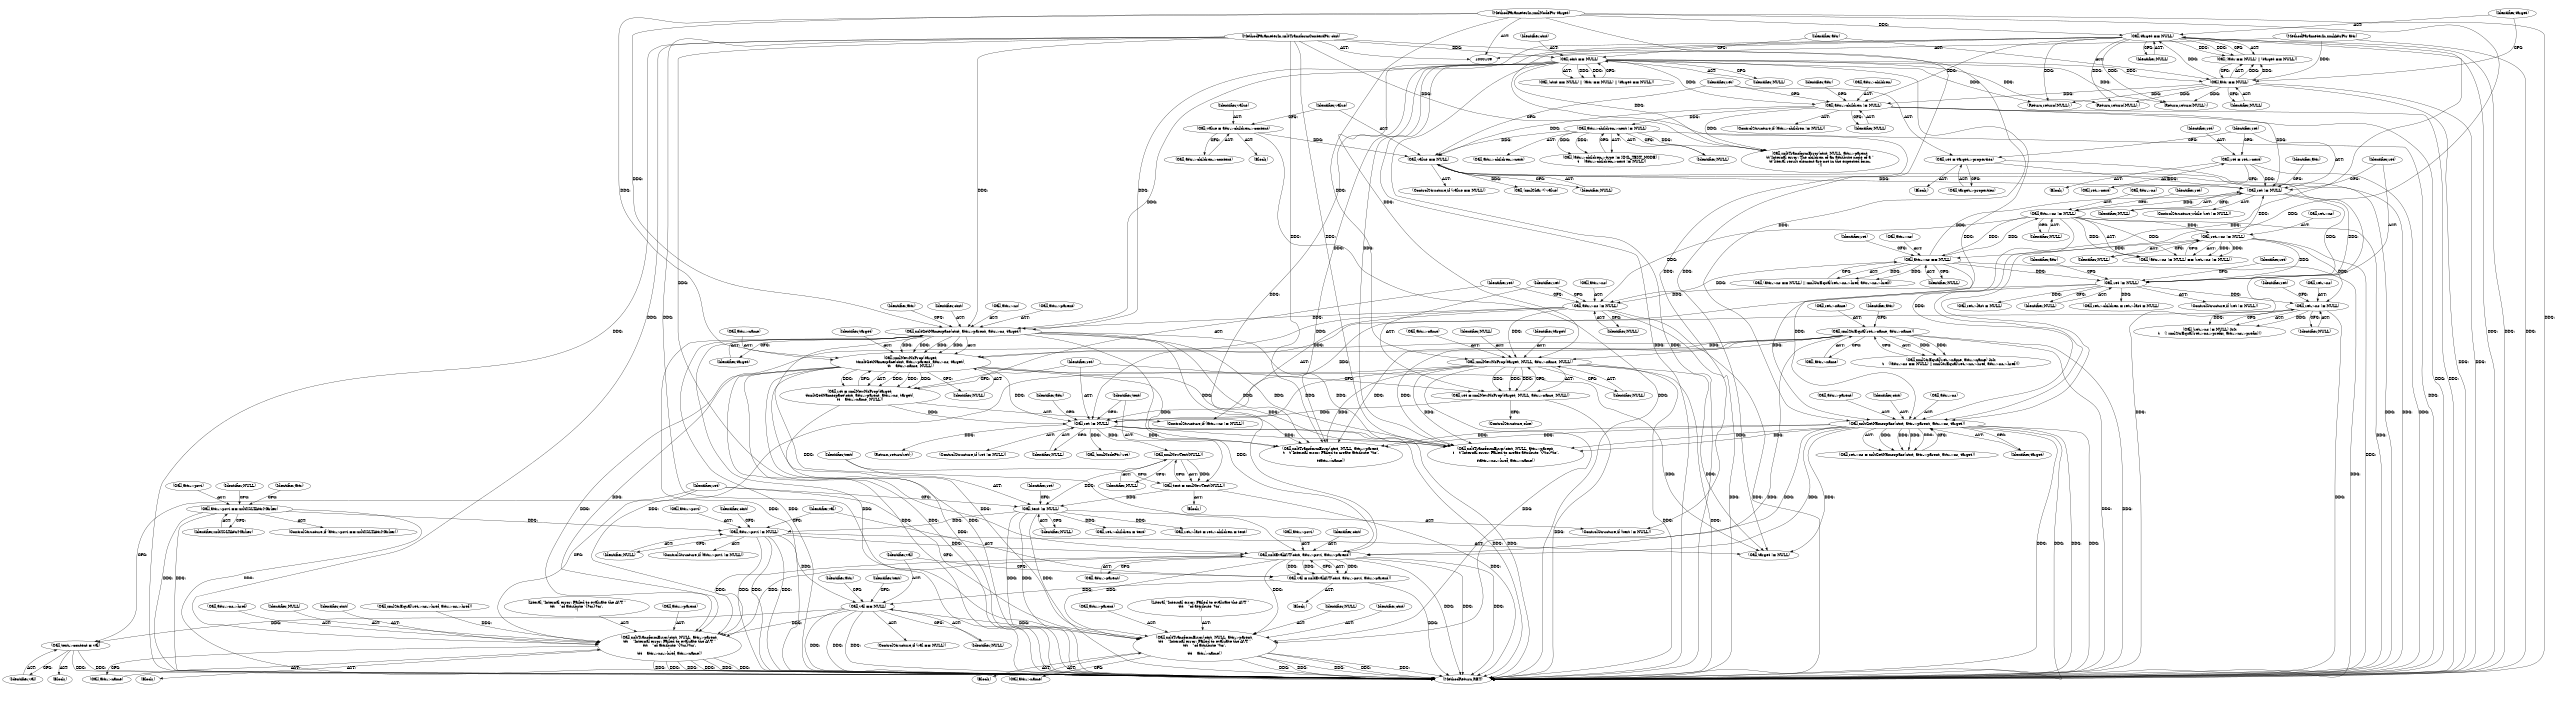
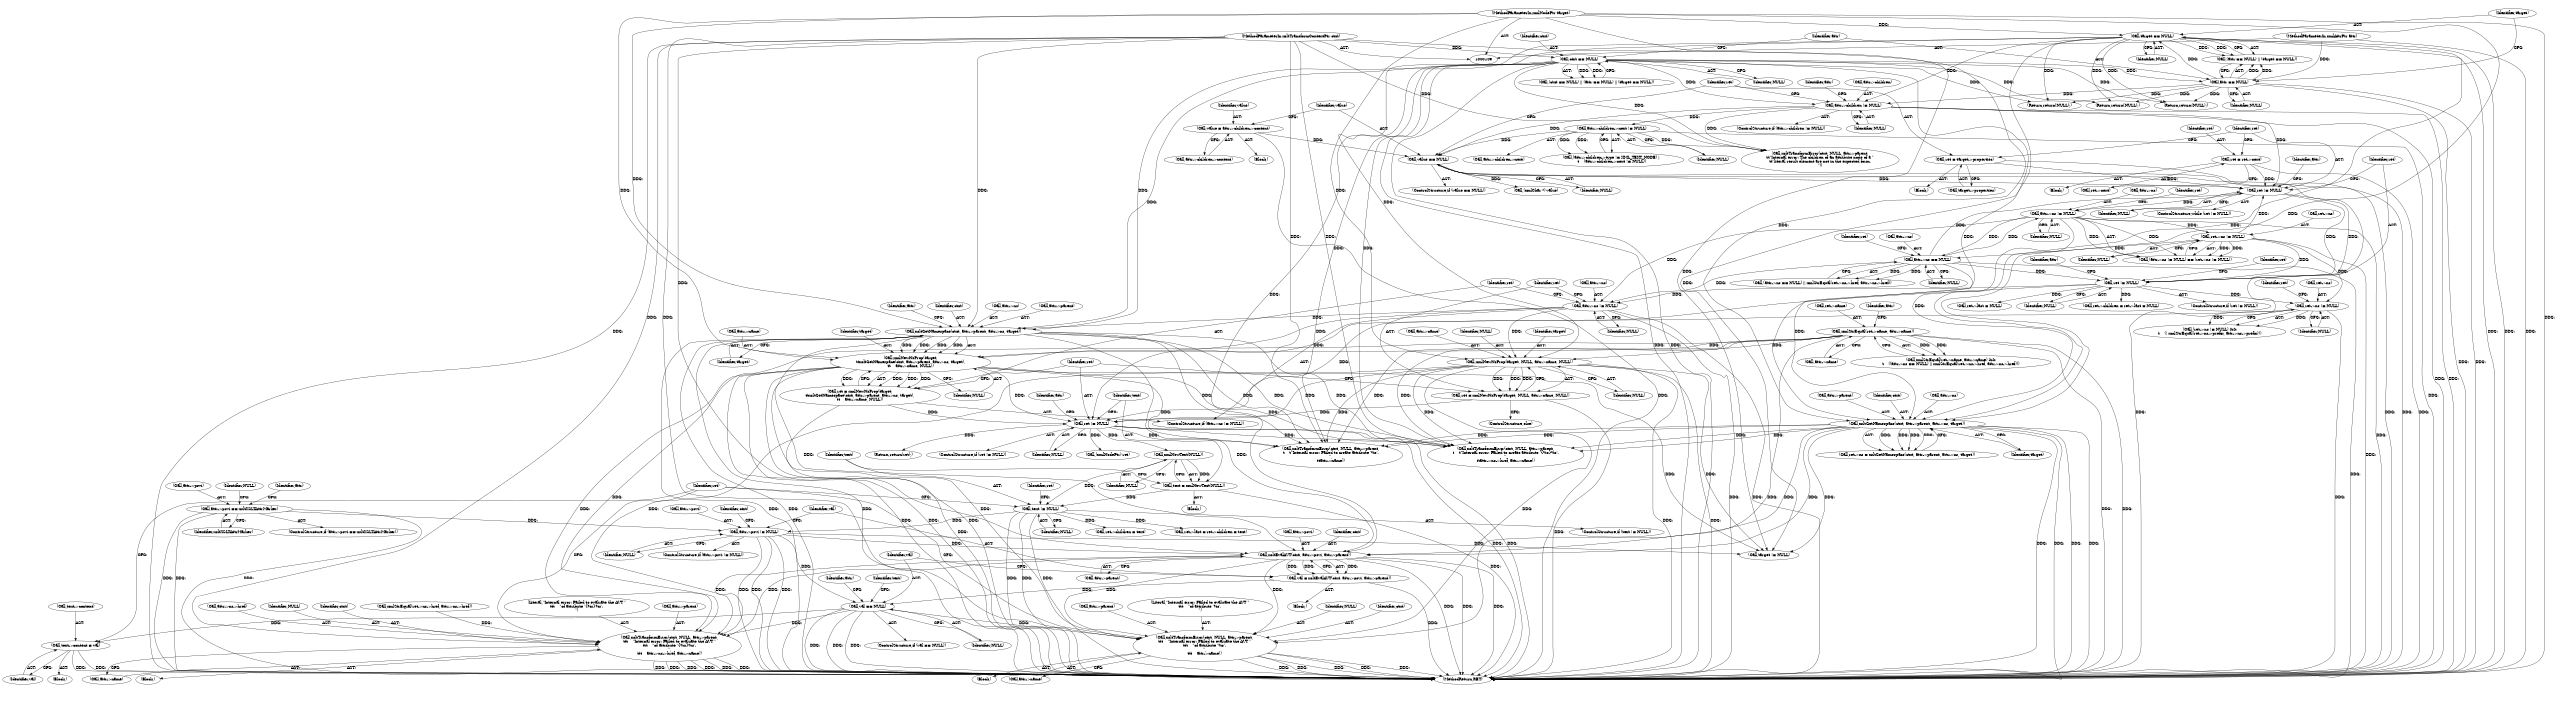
edge "(Call,target == NULL)" -> "(ControlStructure,if (text != NULL))": now "(Call,target == NULL)" -> "(Call,target != NULL)"
edge "(Call,attr->psvi != NULL)" -> "(Call,target != NULL)": label "AST: " -> "DDG: "
node "(Call,text->content)": added
